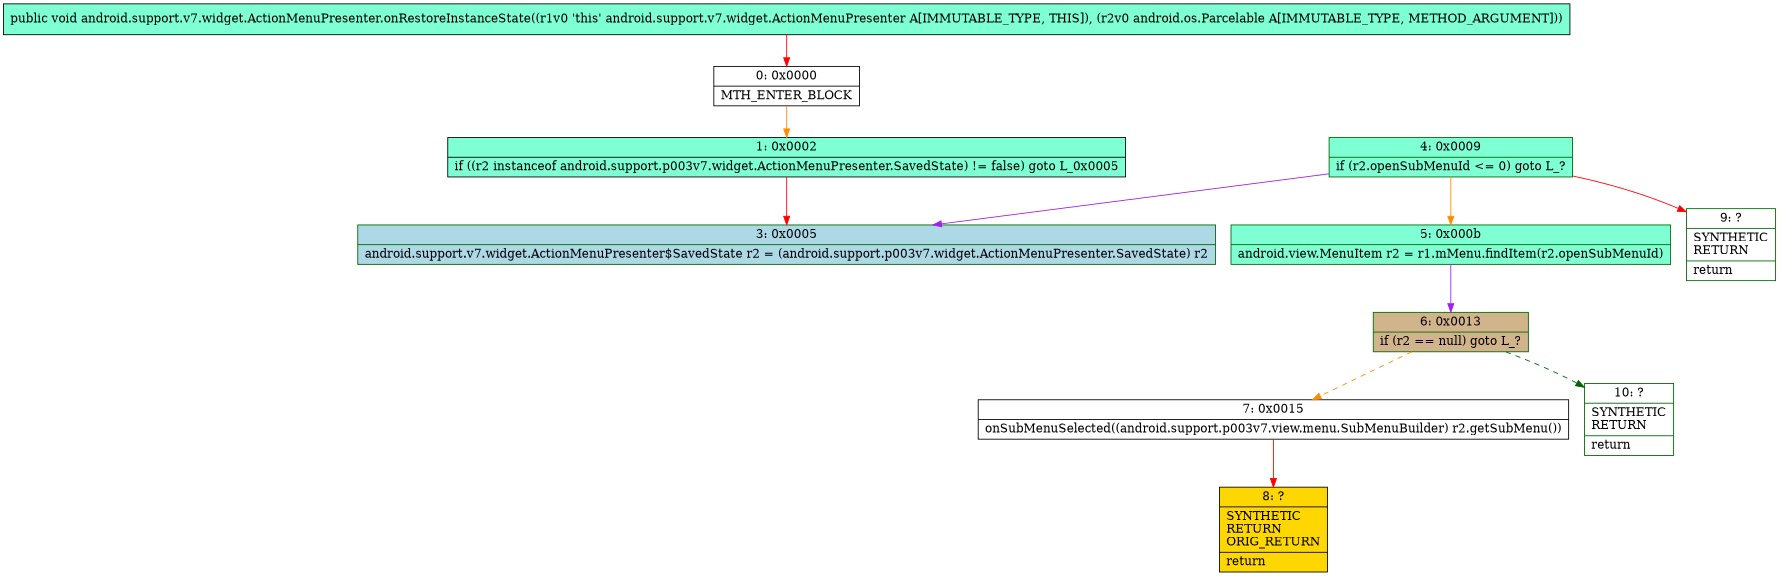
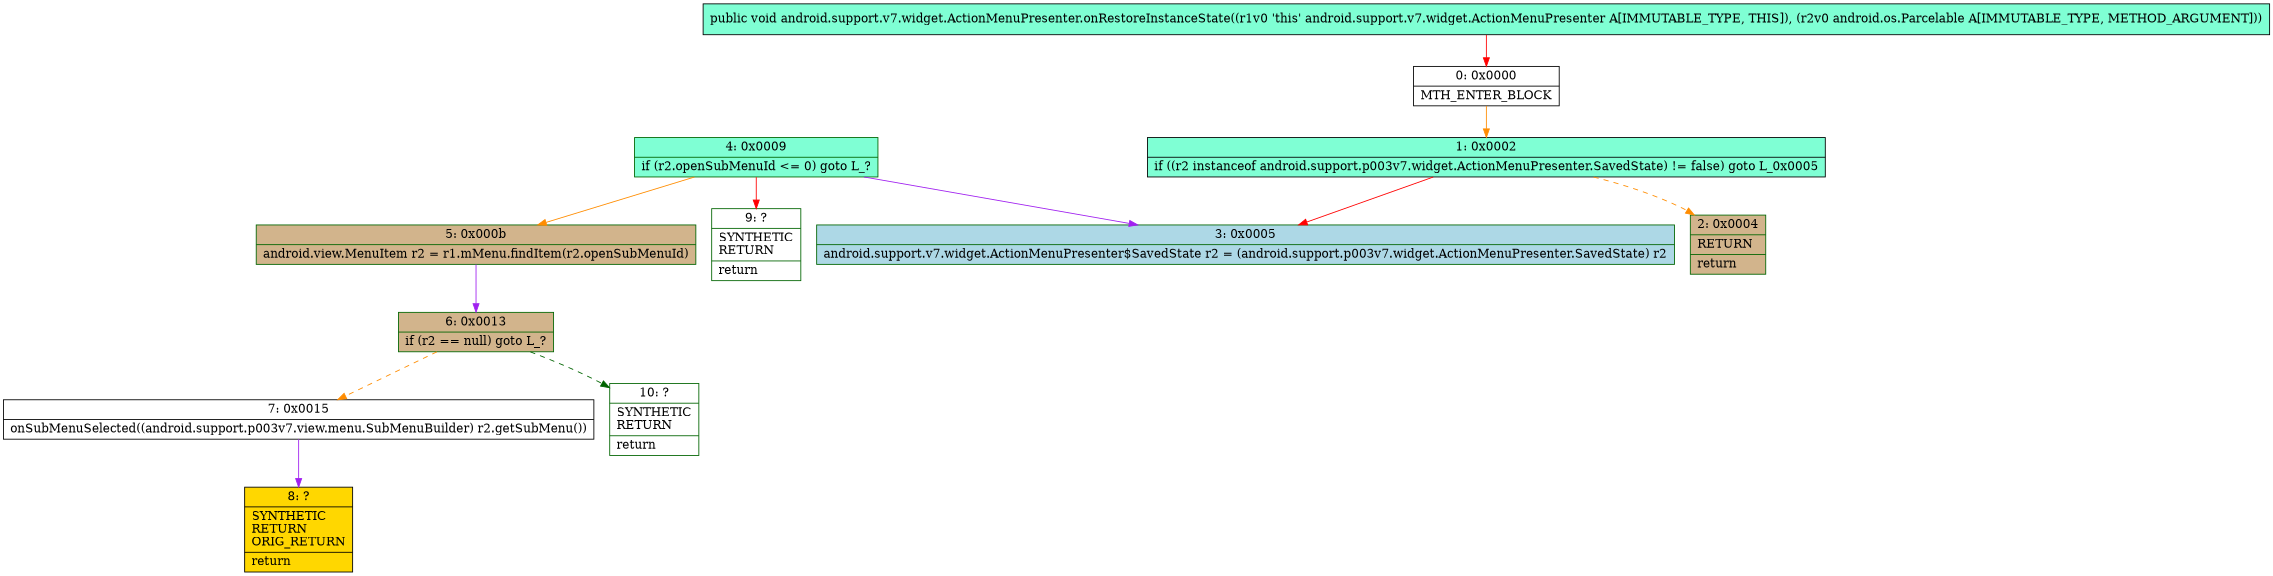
node "5: 0x000b": fillcolor aquamarine -> tan
node "2: 0x0004": added
edge "7: 0x0015" -> "8: ?": color red -> purple
